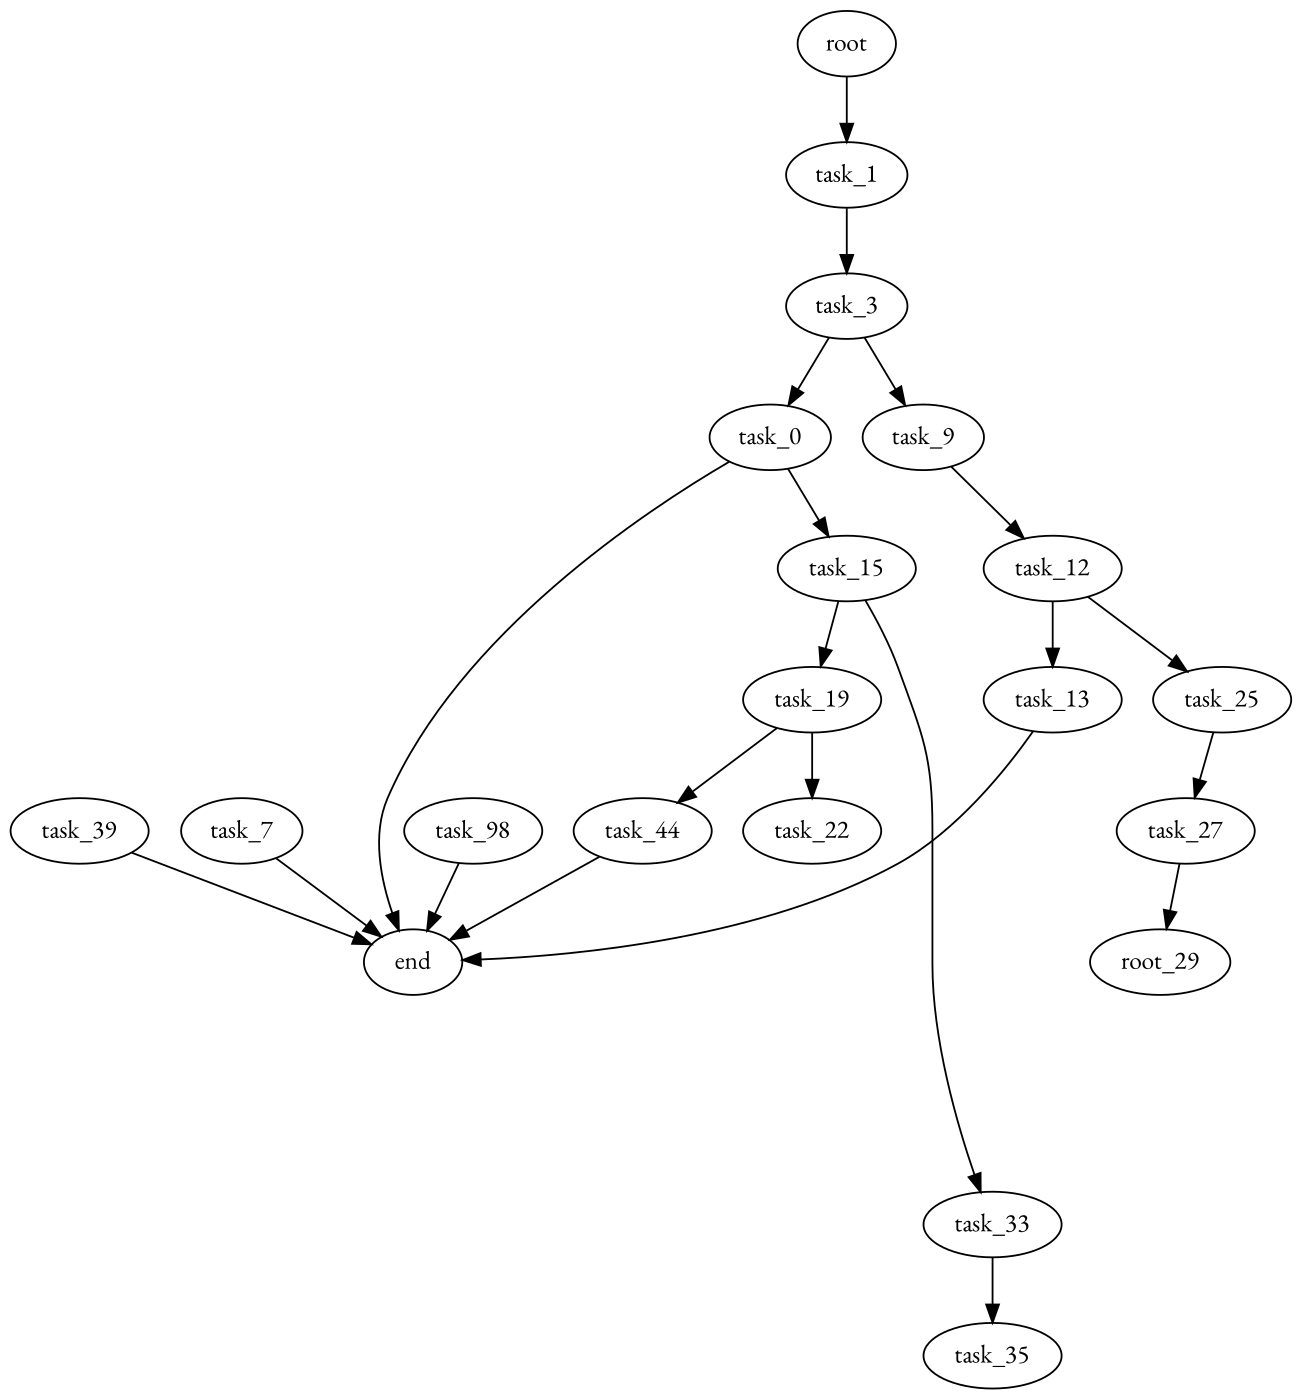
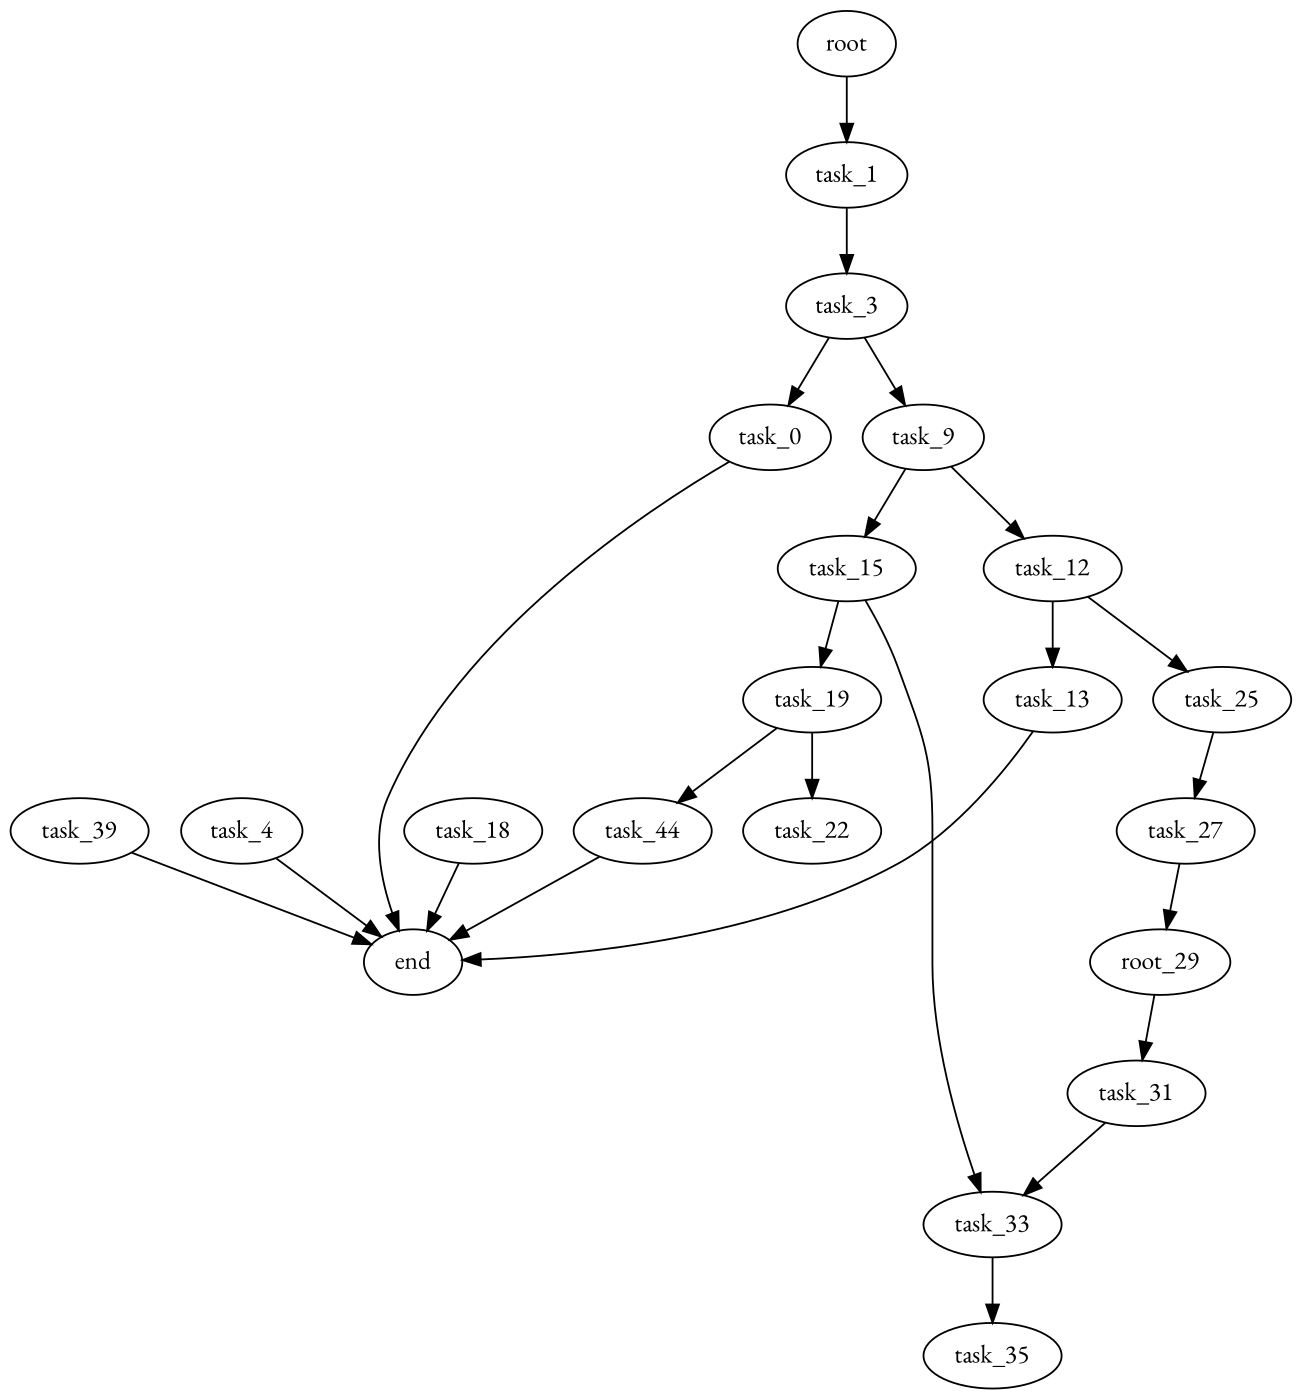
edge "task_0" -> "task_15": now "task_9" -> "task_15"
node "task_7": label "task_7" -> "task_4"
node "task_98": label "task_98" -> "task_18"
node "task_31": added
